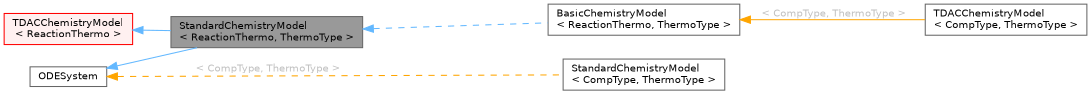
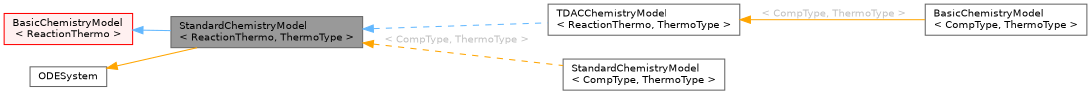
node "BasicChemistryModel < ReactionThermo, ThermoType >": label "BasicChemistryModel < ReactionThermo, ThermoType >" -> "TDACChemistryModel < ReactionThermo, ThermoType >"
node "TDACChemistryModel < CompType, ThermoType >": label "TDACChemistryModel < CompType, ThermoType >" -> "BasicChemistryModel < CompType, ThermoType >"
node "TDACChemistryModel < ReactionThermo >": label "TDACChemistryModel < ReactionThermo >" -> "BasicChemistryModel < ReactionThermo >"
edge "StandardChemistryModel < ReactionThermo, ThermoType >" -> "ODESystem": color steelblue1 -> orange
edge "StandardChemistryModel < CompType, ThermoType >" -> "ODESystem": now "StandardChemistryModel < CompType, ThermoType >" -> "StandardChemistryModel < ReactionThermo, ThermoType >"
